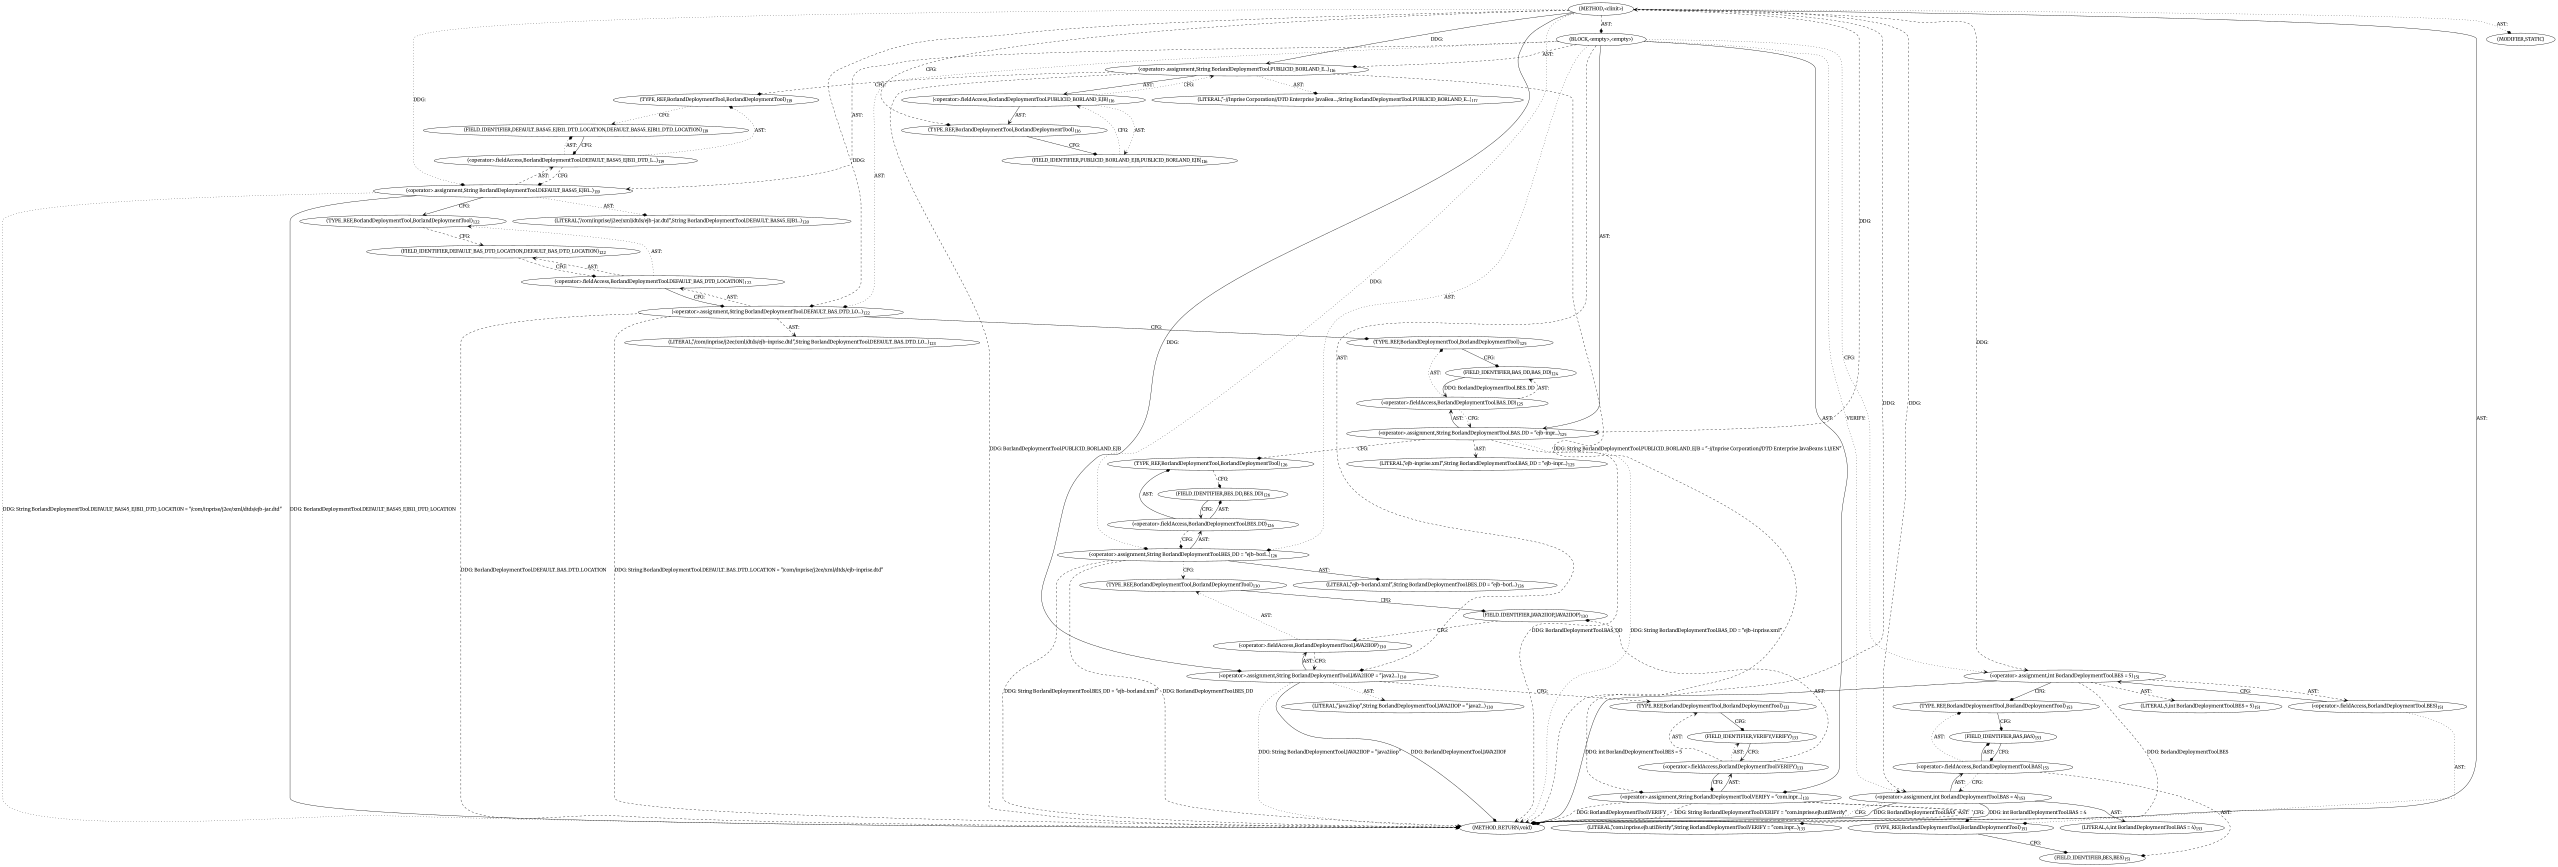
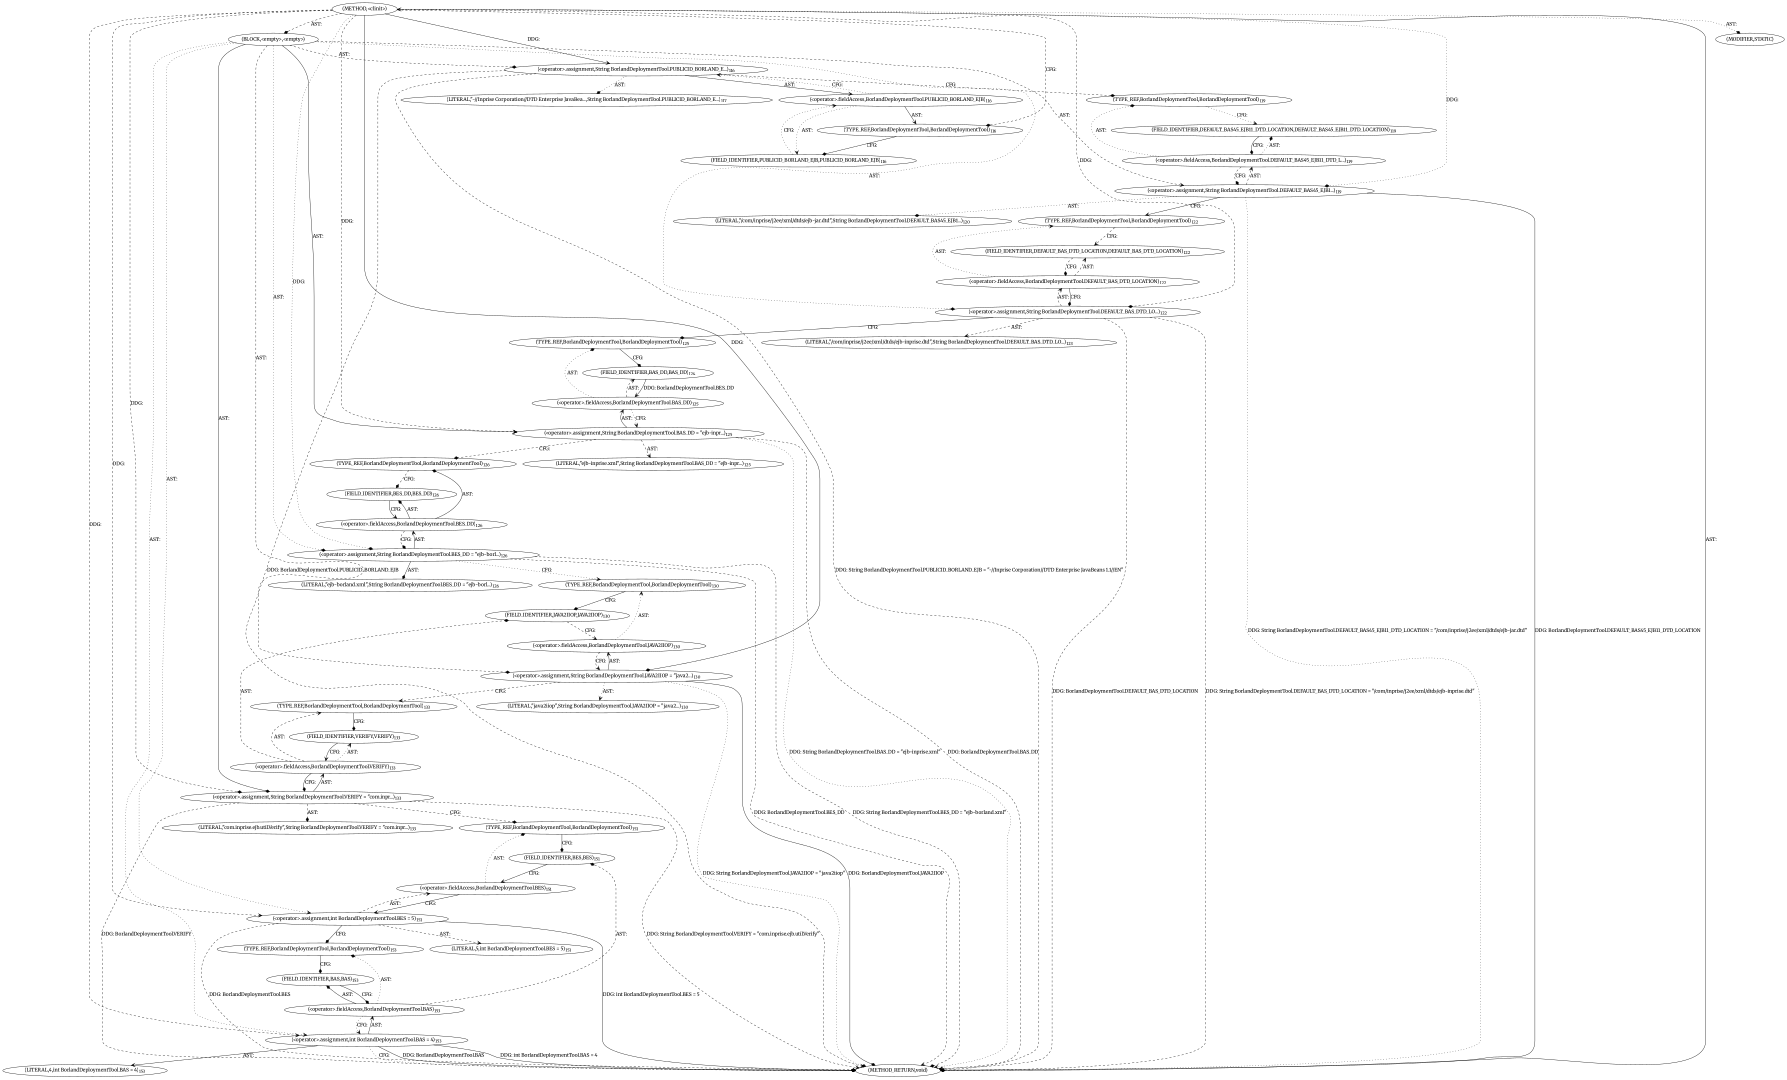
edge "(BLOCK,<empty>,<empty>)" -> "(<operator>.assignment,int BorlandDeploymentTool.BES = 5)": label "CFG: " -> "AST: "
edge "(BLOCK,<empty>,<empty>)" -> "(<operator>.assignment,int BorlandDeploymentTool.BAS = 4)": label "VERIFY: " -> "AST: "
edge "(FIELD_IDENTIFIER,BES,BES)" -> "(<operator>.fieldAccess,BorlandDeploymentTool.BES)": added, label "CFG:"
